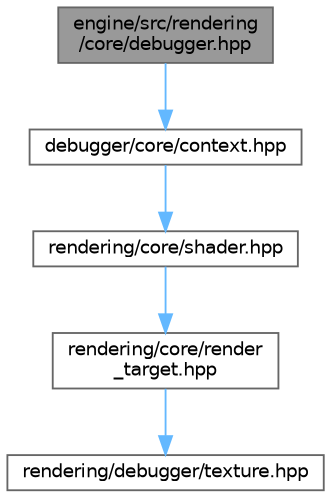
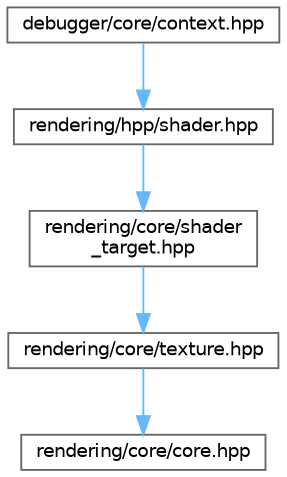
node "engine/src/rendering /core/debugger.hpp": removed
node "rendering/core/shader.hpp": label "rendering/core/shader.hpp" -> "rendering/hpp/shader.hpp"
node "rendering/core/render _target.hpp": label "rendering/core/render _target.hpp" -> "rendering/core/shader _target.hpp"
node "rendering/core/core.hpp": added
node "rendering/debugger/texture.hpp": label "rendering/debugger/texture.hpp" -> "rendering/core/texture.hpp"
